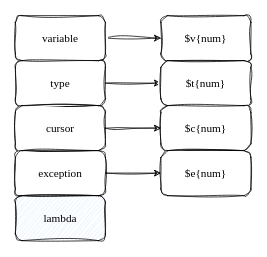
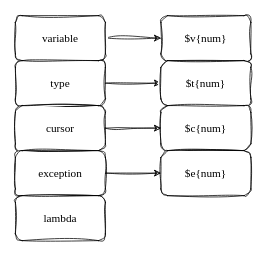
node "lambda": fillcolor #dae8fc -> #ffffff
